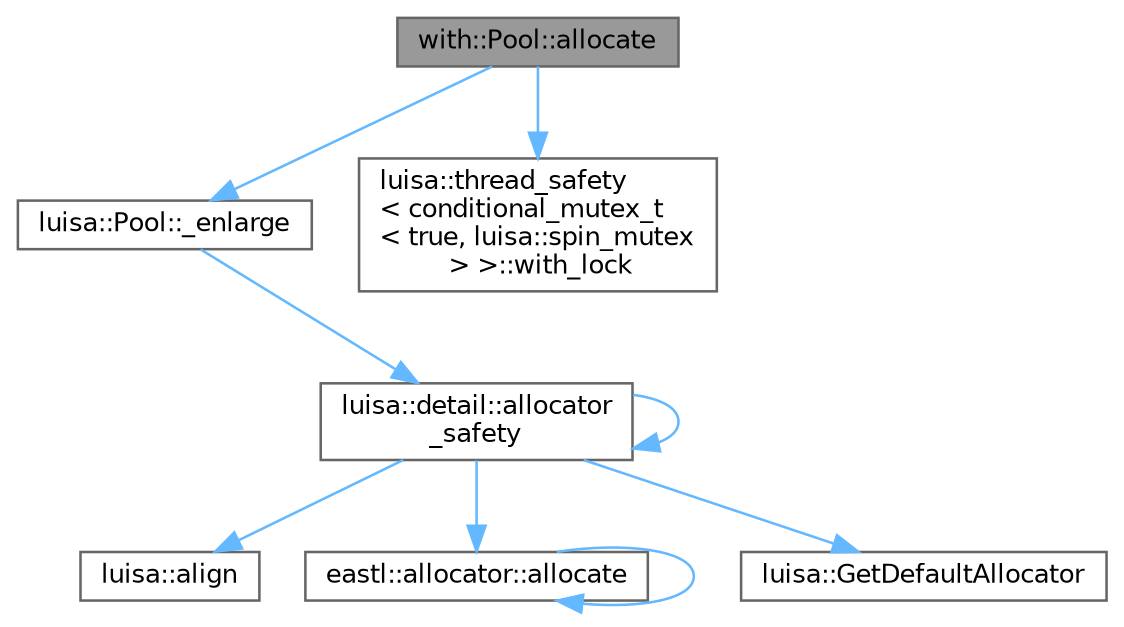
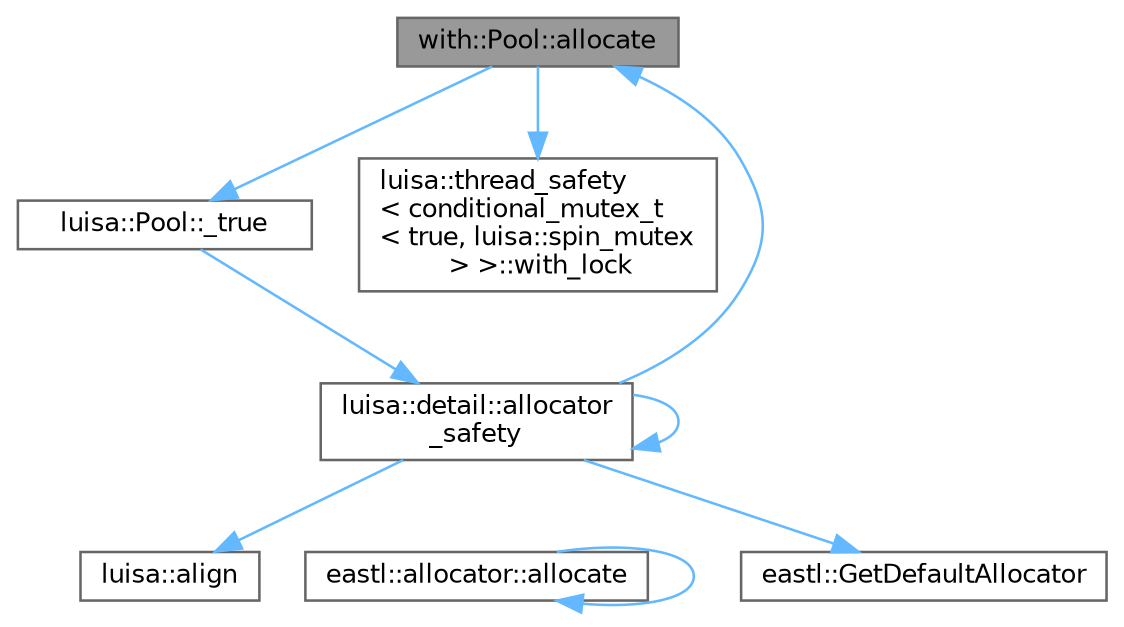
node "luisa::Pool::_enlarge": label "luisa::Pool::_enlarge" -> "luisa::Pool::_true"
edge "luisa::detail::allocator _safety" -> "eastl::allocator::allocate": now "luisa::detail::allocator _safety" -> "with::Pool::allocate"
node "luisa::GetDefaultAllocator": label "luisa::GetDefaultAllocator" -> "eastl::GetDefaultAllocator"
